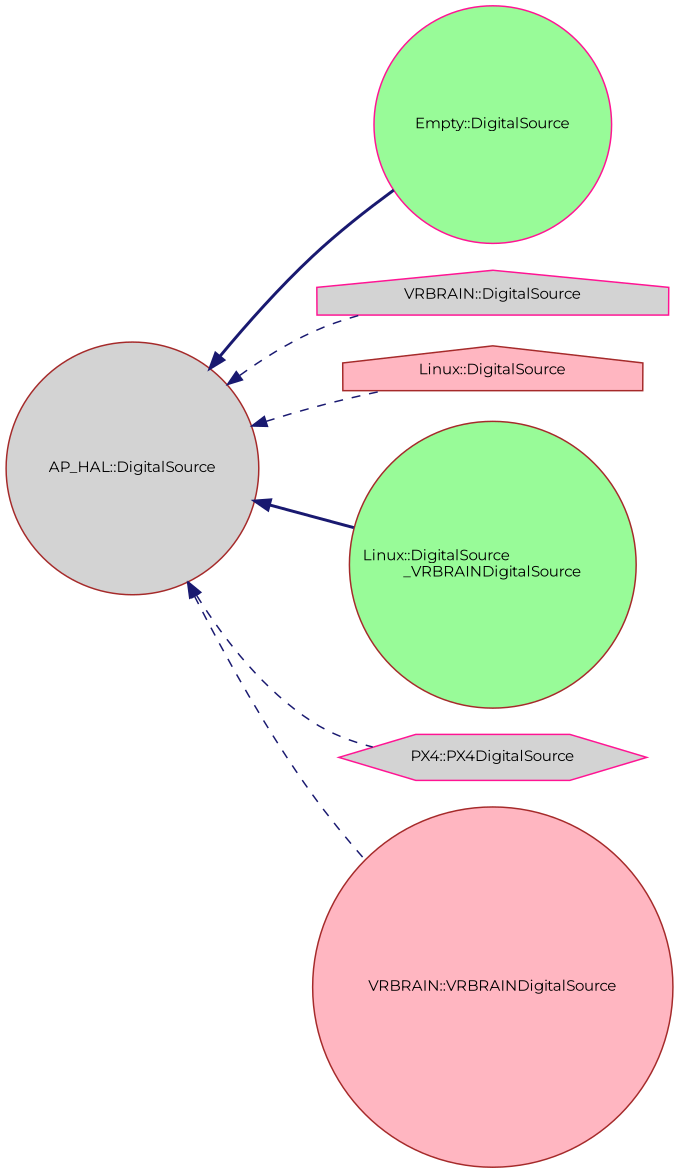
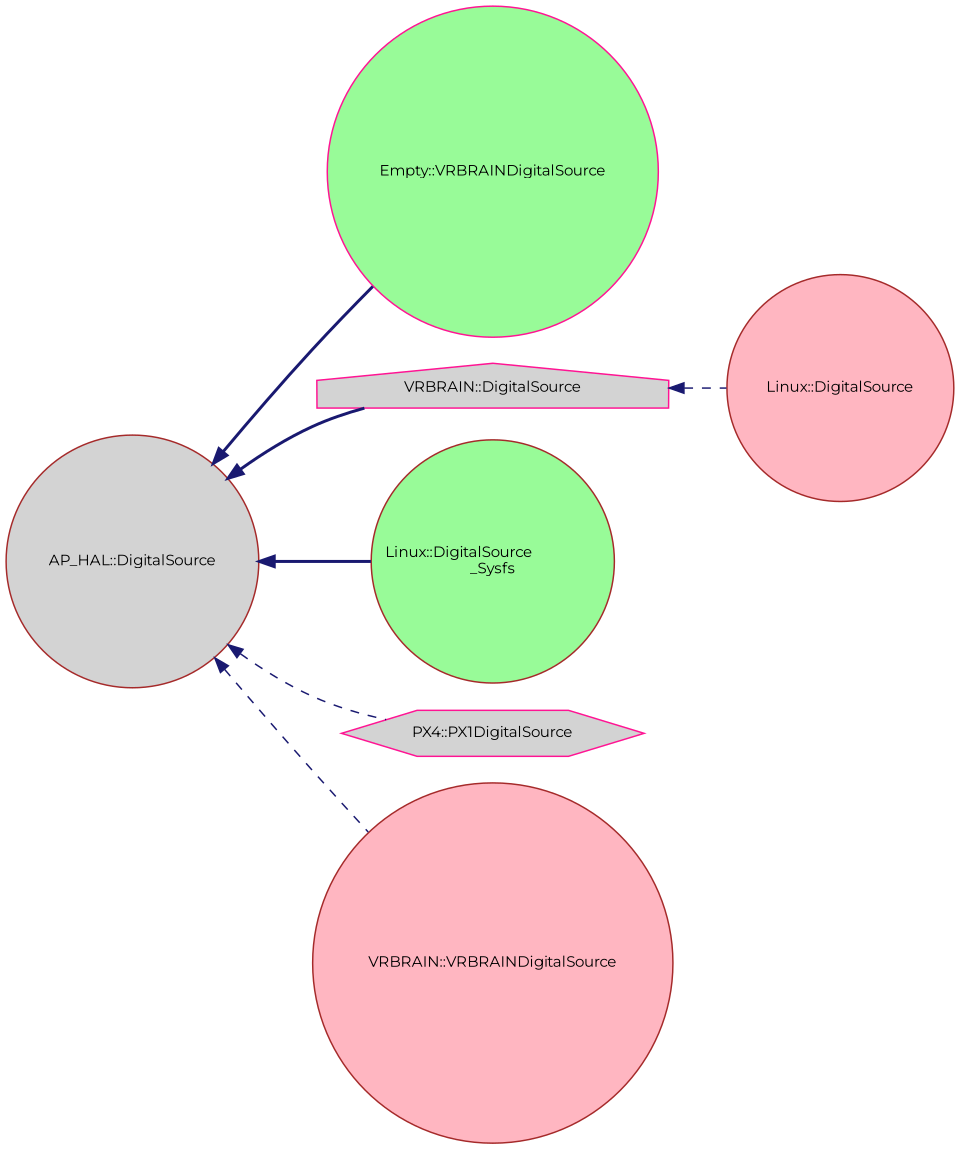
node "Empty::DigitalSource": label "Empty::DigitalSource" -> "Empty::VRBRAINDigitalSource"
edge "VRBRAIN::DigitalSource" -> "AP_HAL::DigitalSource": style dashed -> bold
node "Linux::DigitalSource": shape house -> circle
edge "Linux::DigitalSource" -> "AP_HAL::DigitalSource": now "Linux::DigitalSource" -> "VRBRAIN::DigitalSource"
node "Linux::DigitalSource _VRBRAINDigitalSource": label "Linux::DigitalSource _VRBRAINDigitalSource" -> "Linux::DigitalSource _Sysfs"
node "PX4::PX4DigitalSource": label "PX4::PX4DigitalSource" -> "PX4::PX1DigitalSource"
